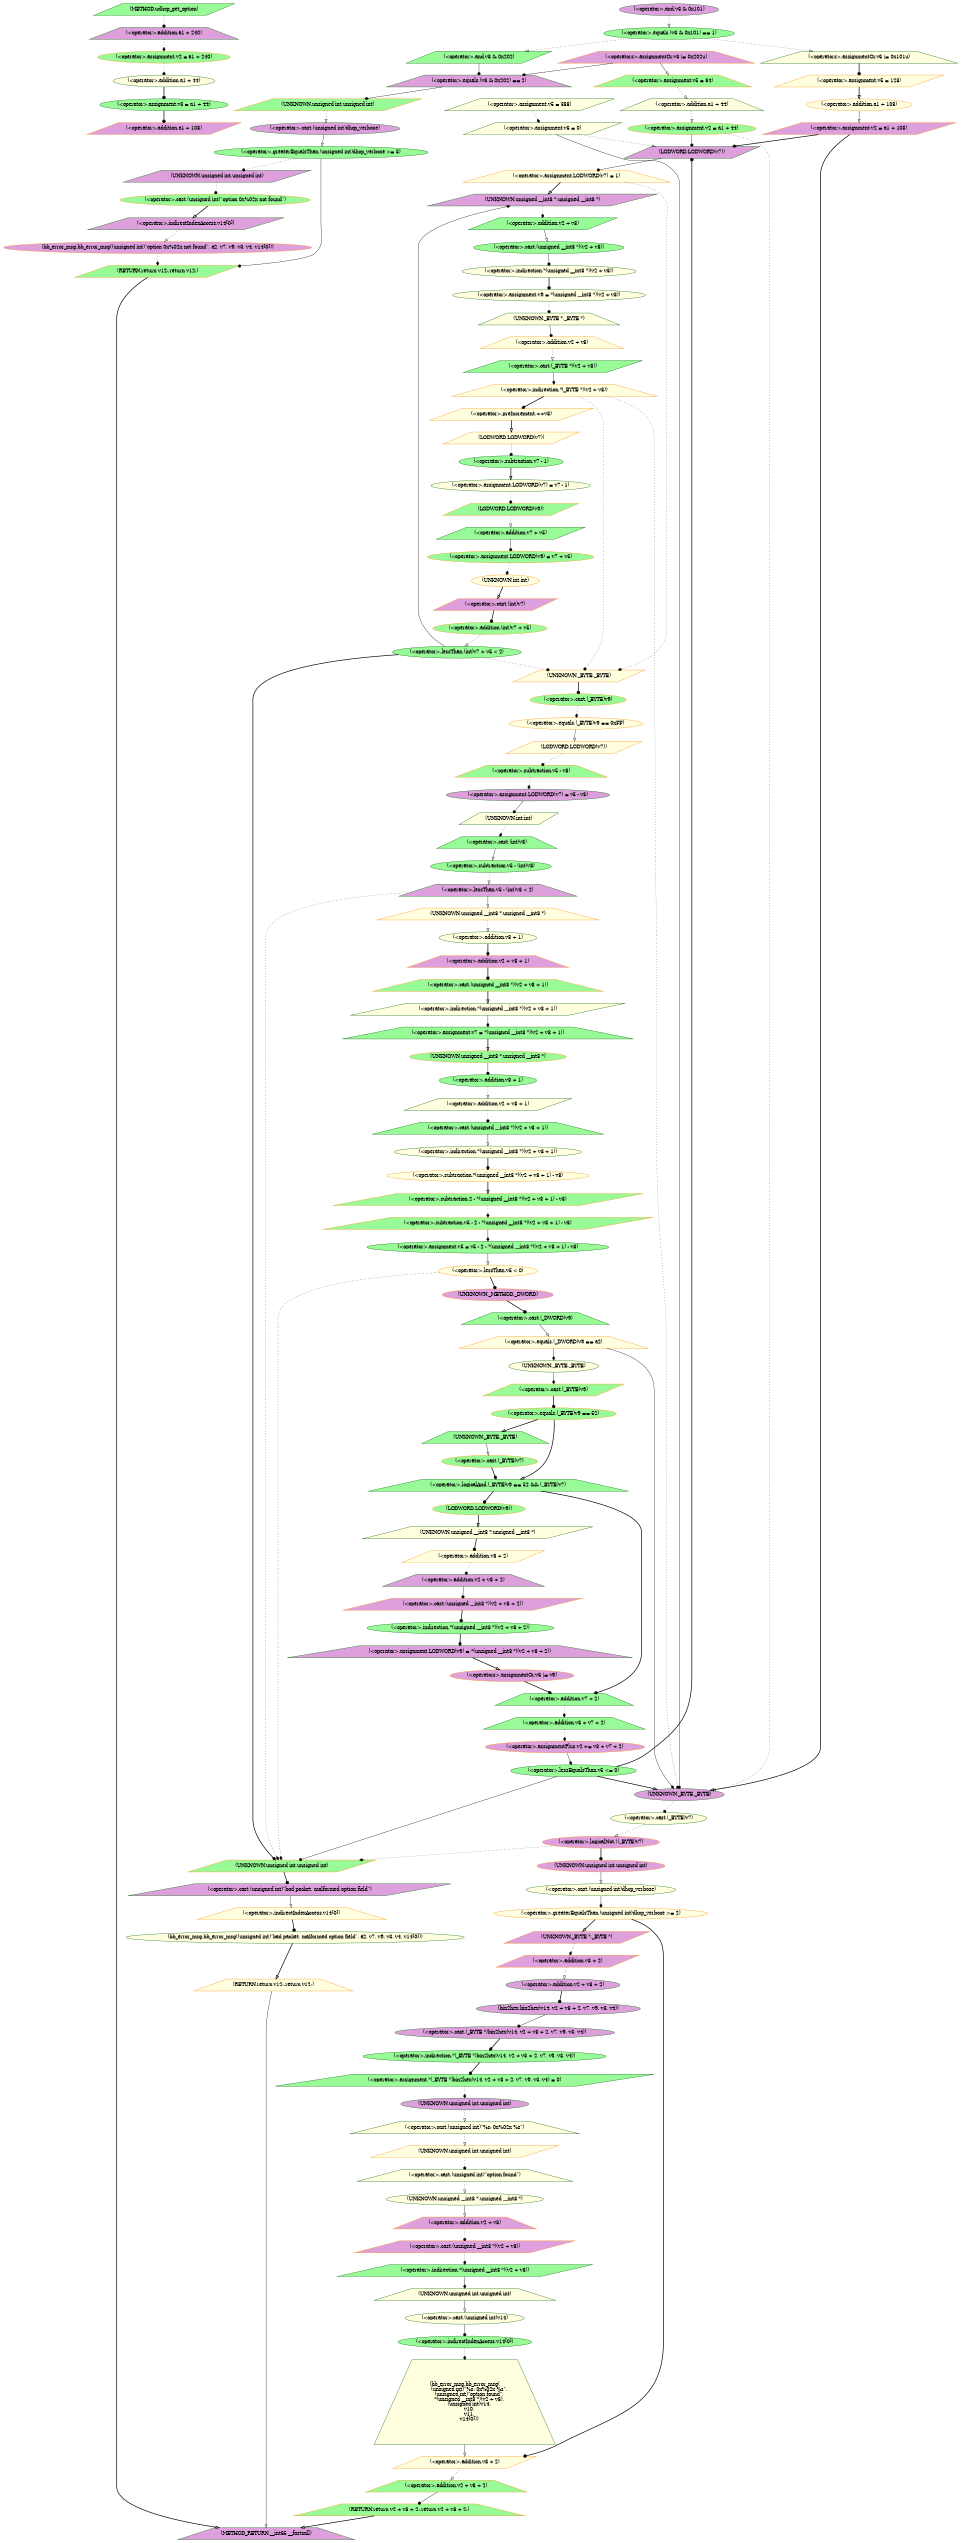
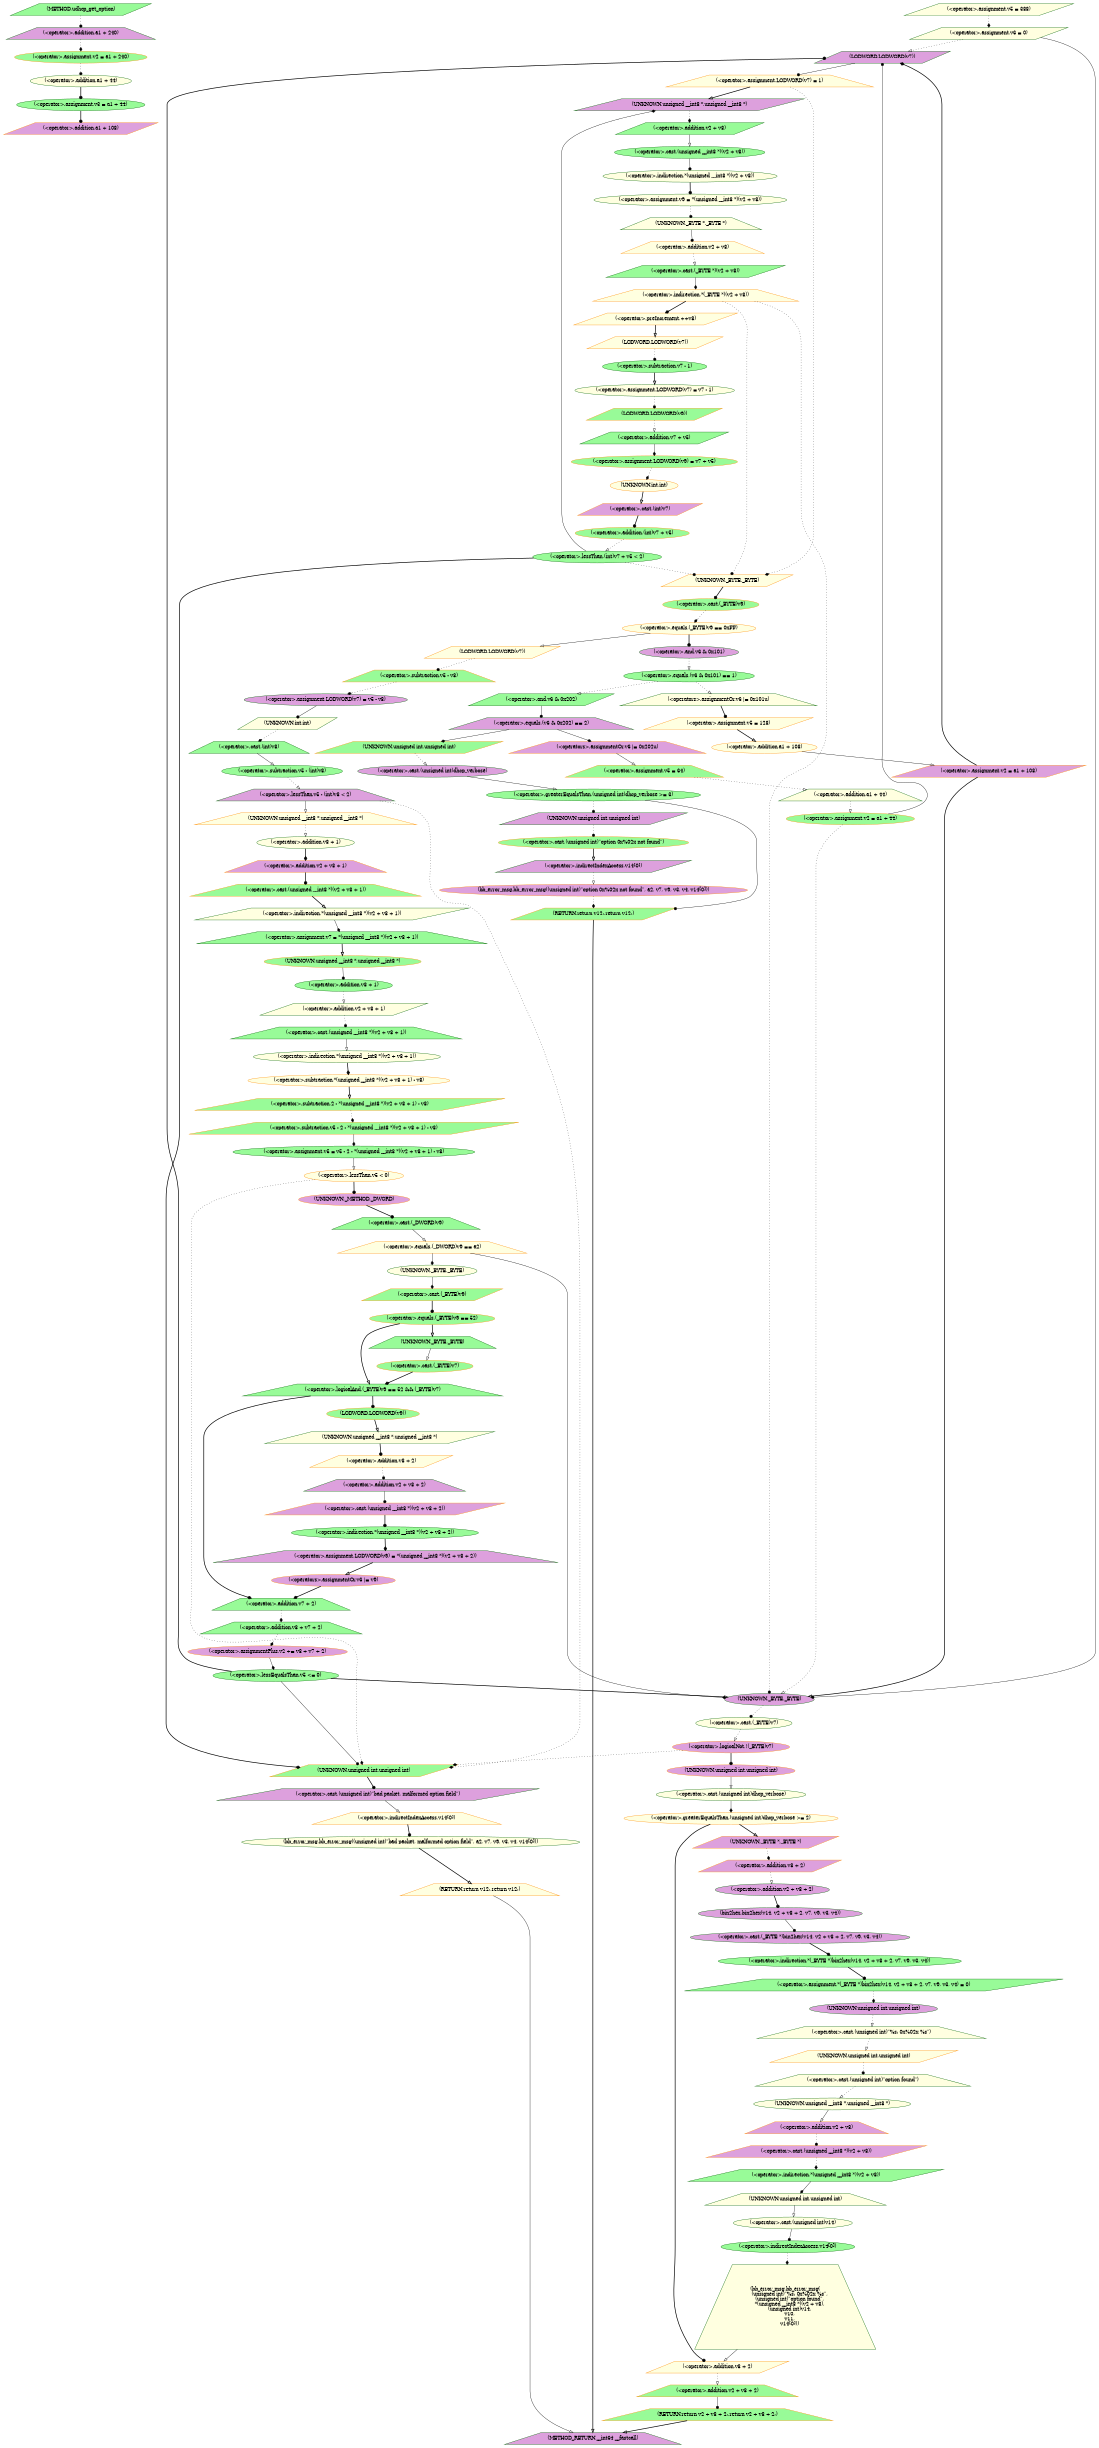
edge "(<operators>.assignmentOr,v6 |= 0x202u)" -> "(<operator>.equals,(v6 & 0x202) == 2)": reversed
edge "(<operator>.addition,v7 + v5)" -> "(<operator>.assignment,LODWORD(v9) = v7 + v5)": arrowhead dot -> diamond
edge "(<operator>.equals,(_BYTE)v9 == 0xFF)" -> "(<operator>.and,v6 & 0x101)": added
node "(METHOD_RETURN,__int65 __fastcall)": label "(METHOD_RETURN,__int65 __fastcall)" -> "(METHOD_RETURN,__int64 __fastcall)"
